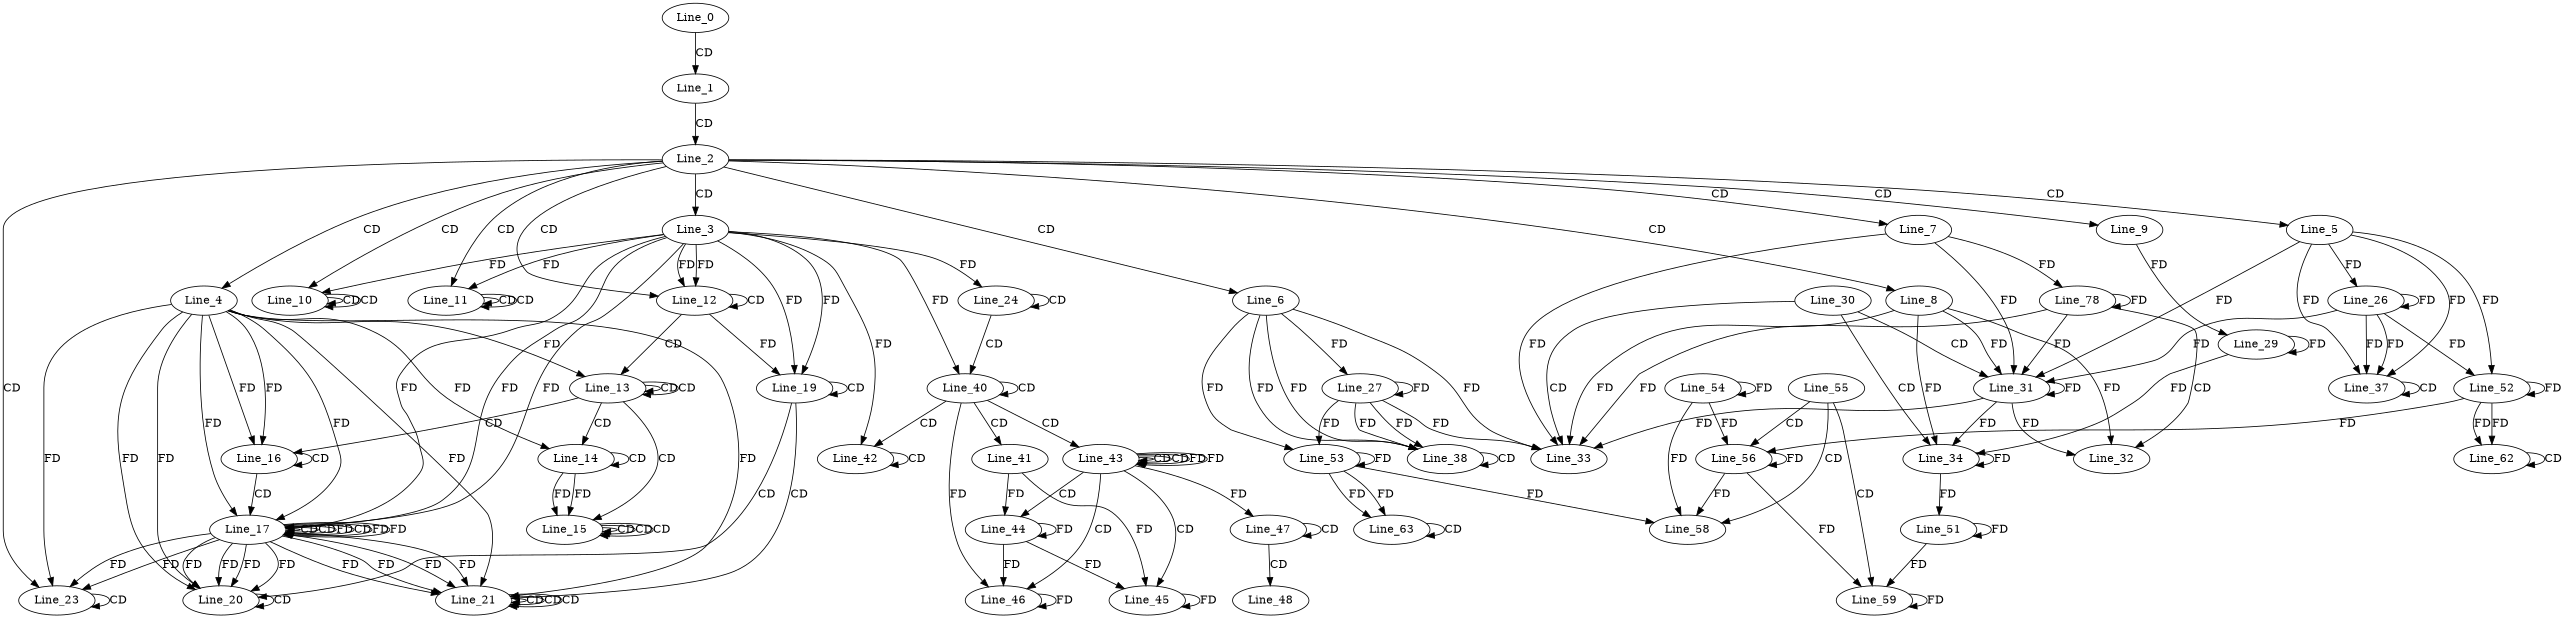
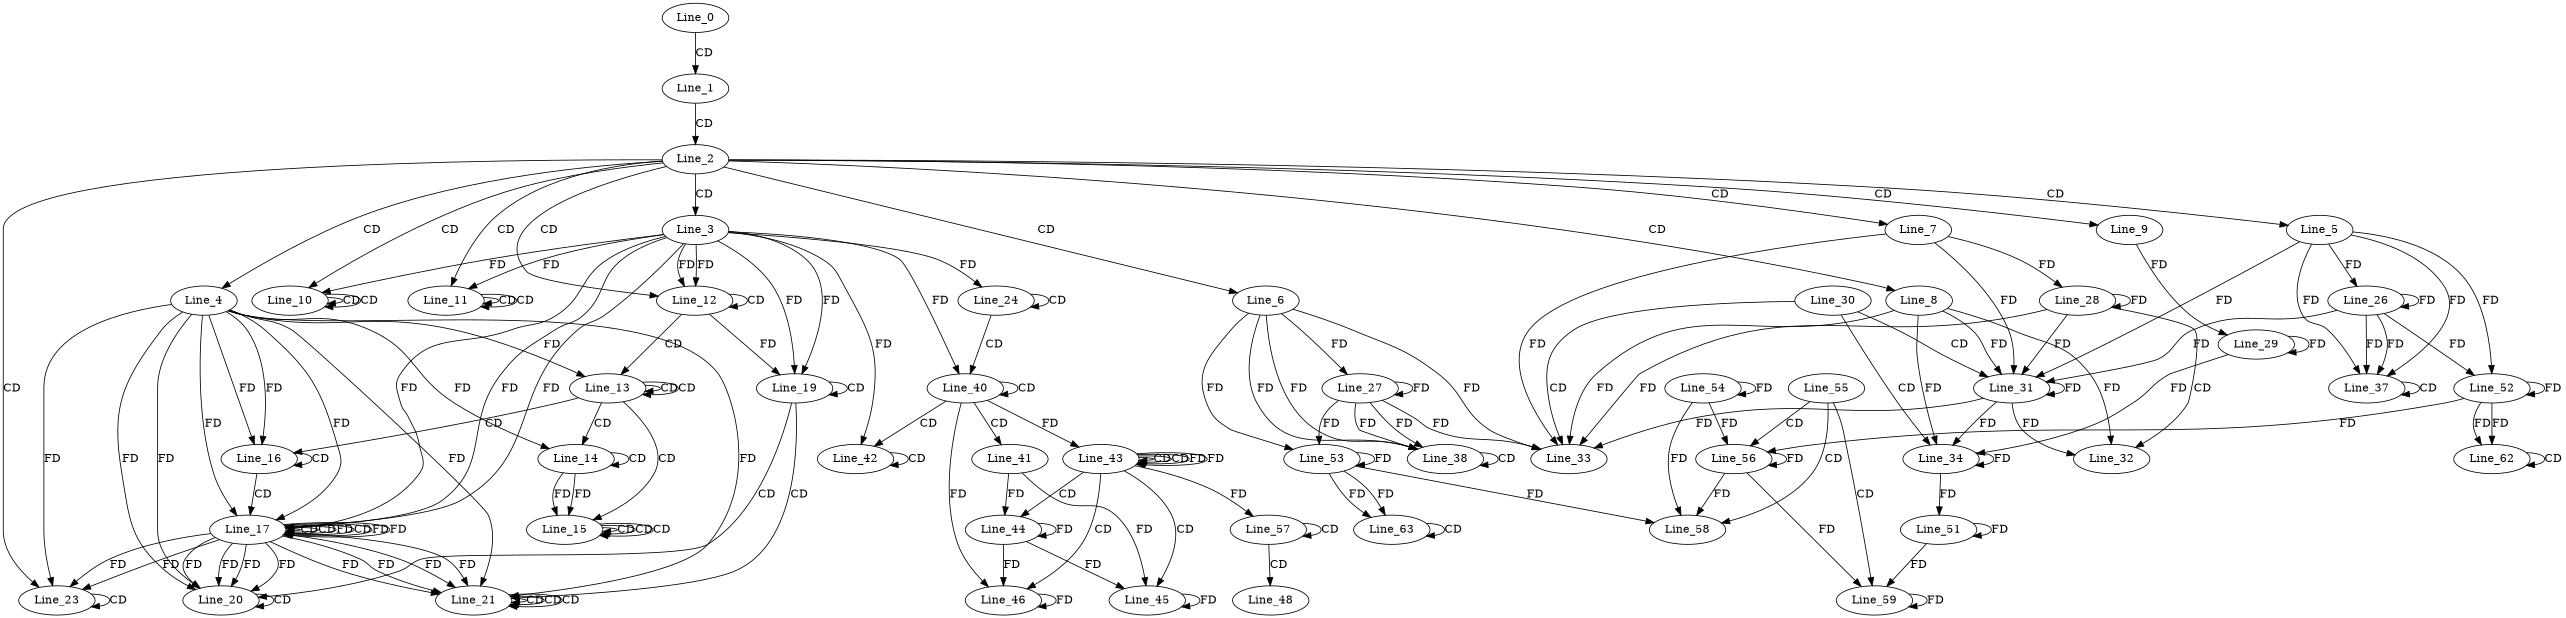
node "Line_78": label "Line_78" -> "Line_28"
edge "Line_40" -> "Line_43": label "CD" -> "FD"
node "Line_47": label "Line_47" -> "Line_57"
